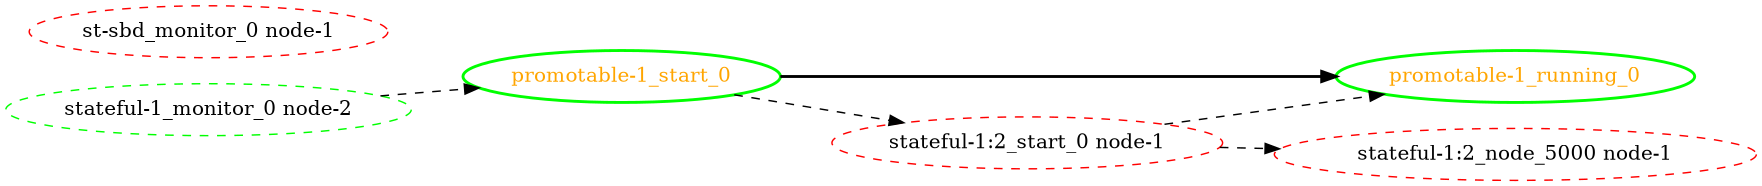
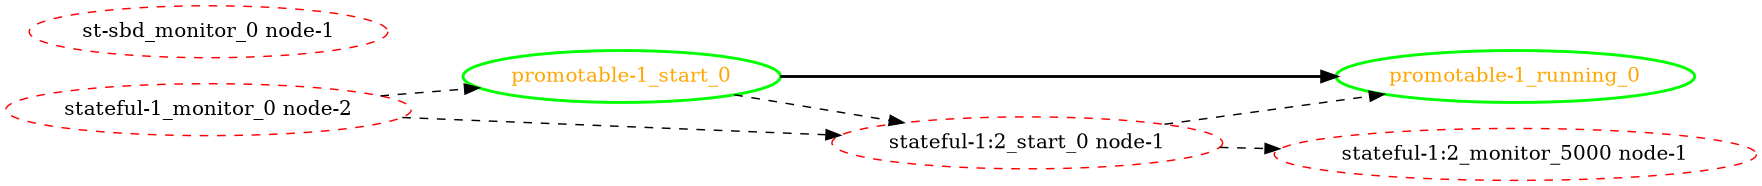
node "stateful-1_monitor_0 node-2": color green -> red
edge "stateful-1_monitor_0 node-2" -> "stateful-1:2_start_0 node-1": added
node "stateful-1:2_node_5000 node-1": label "stateful-1:2_node_5000 node-1" -> "stateful-1:2_monitor_5000 node-1"
